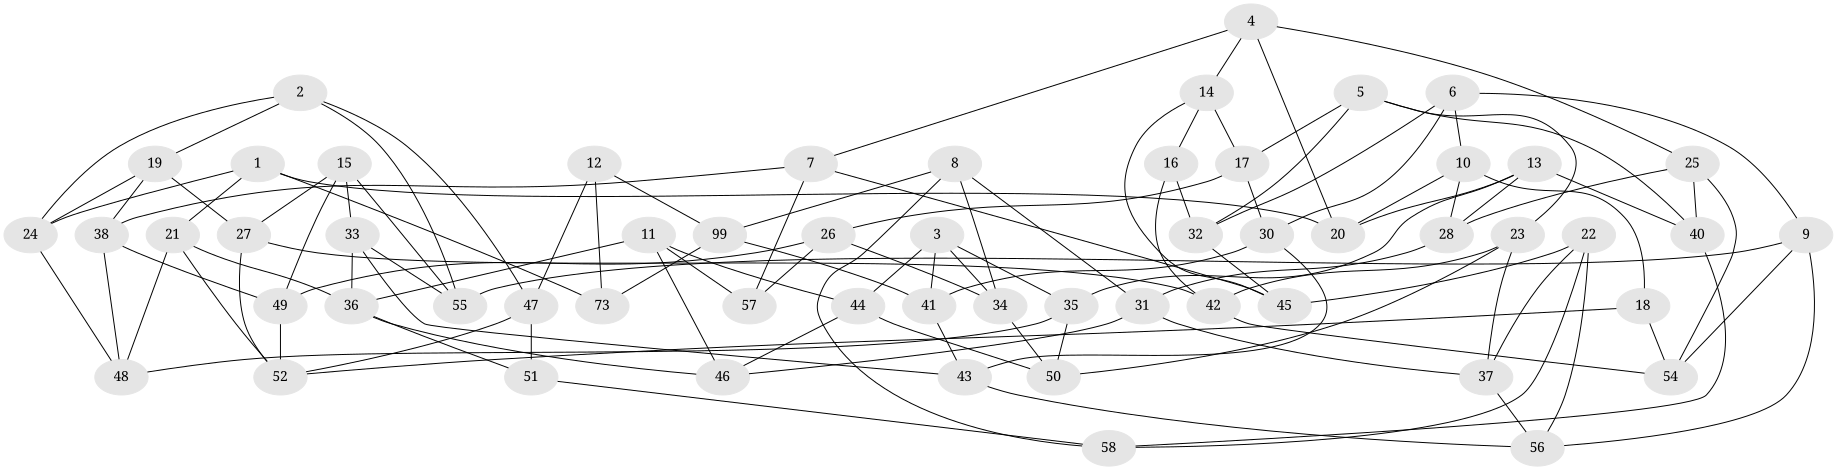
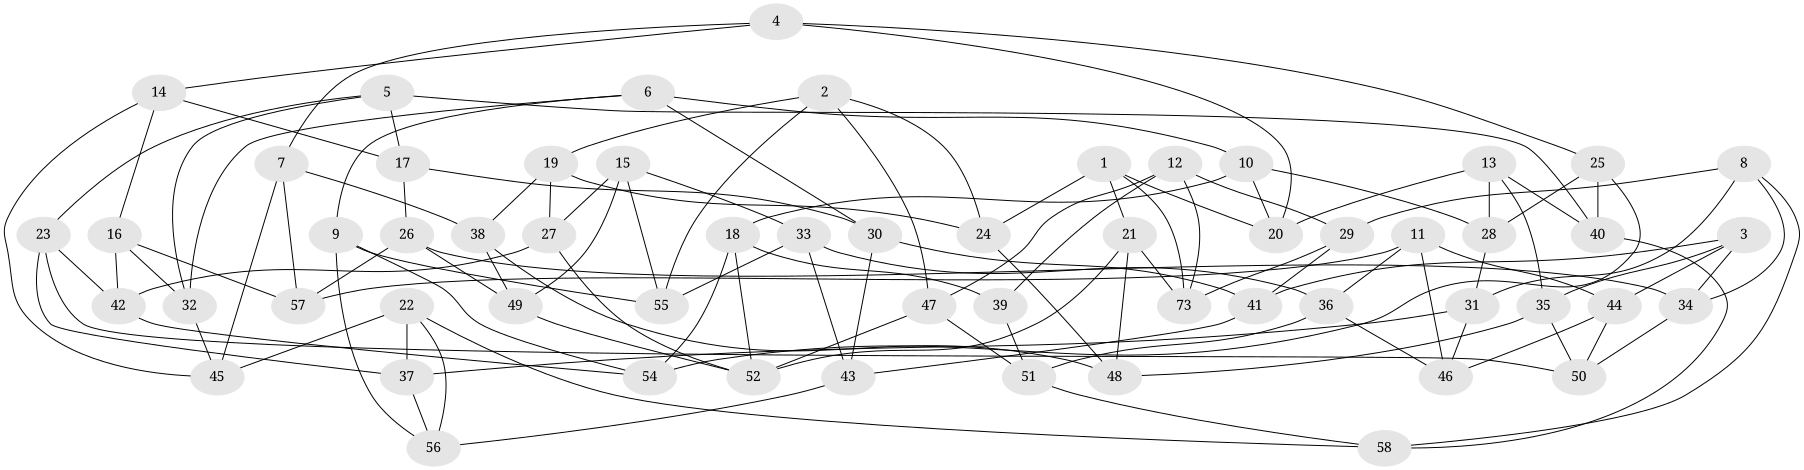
node "99": label "99" -> "29"
edge "16" -- "57": added
edge "21" -- "36": now "21" -- "73"
node "39": added
